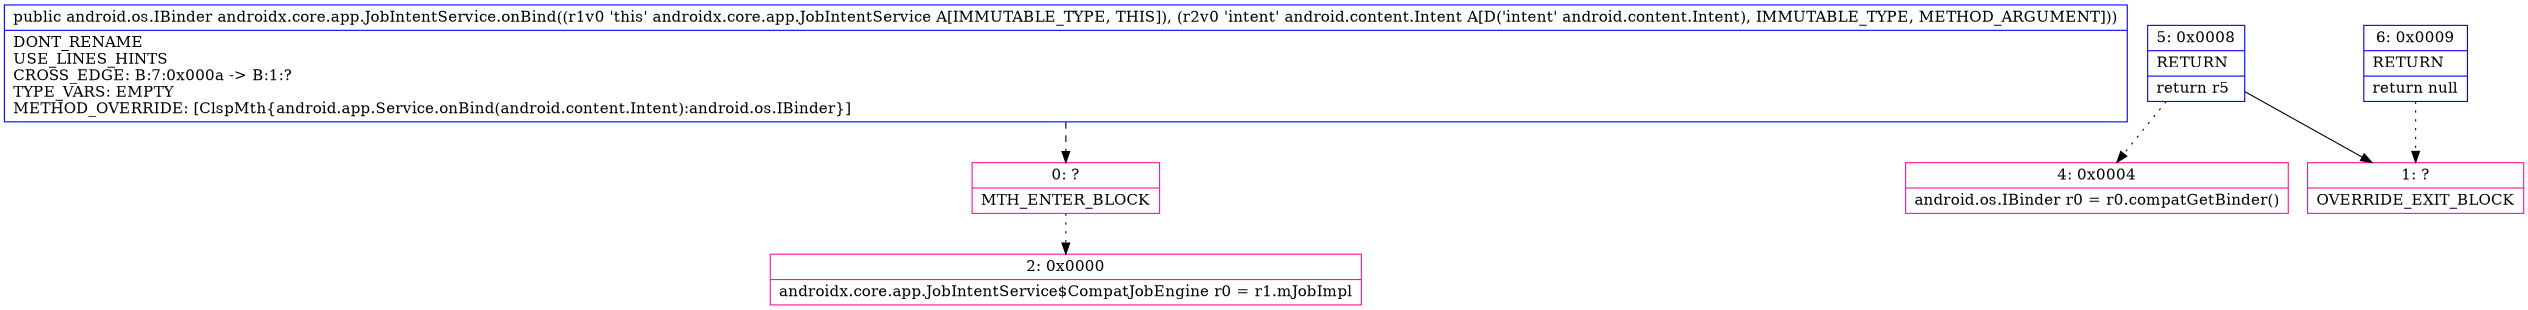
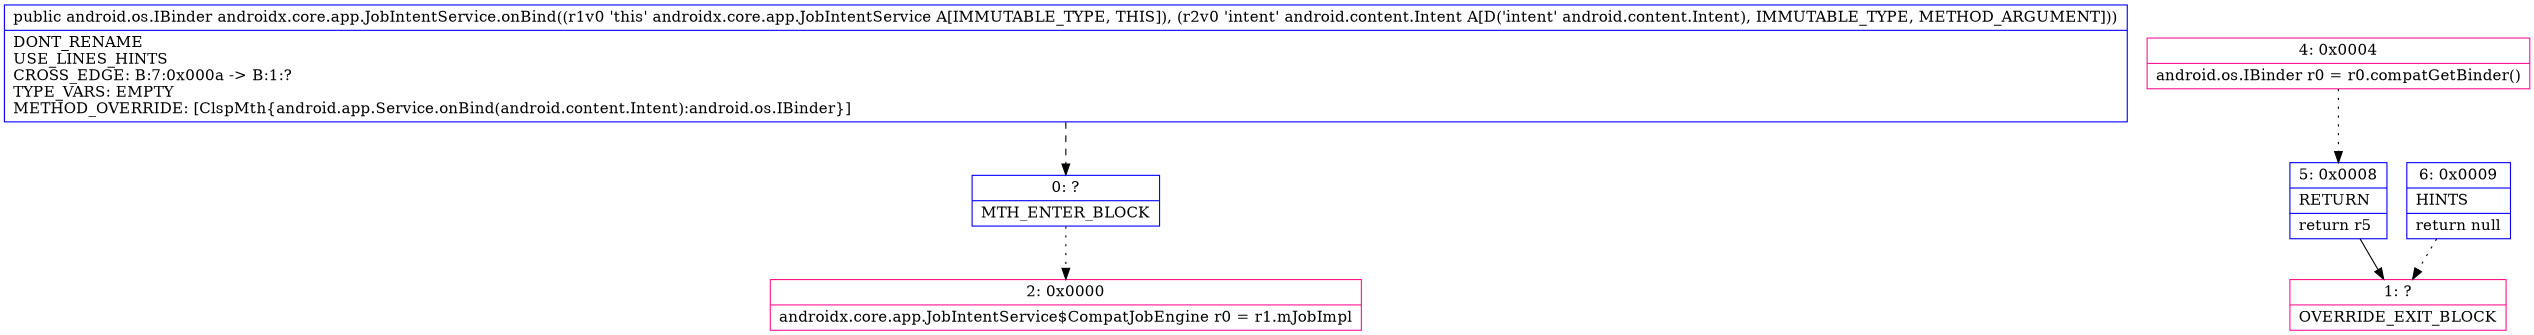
node "6: 0x0009": text "RETURN" -> "HINTS"
edge "5: 0x0008" -> "4: 0x0004": reversed
node "0: ?": color deeppink -> blue
